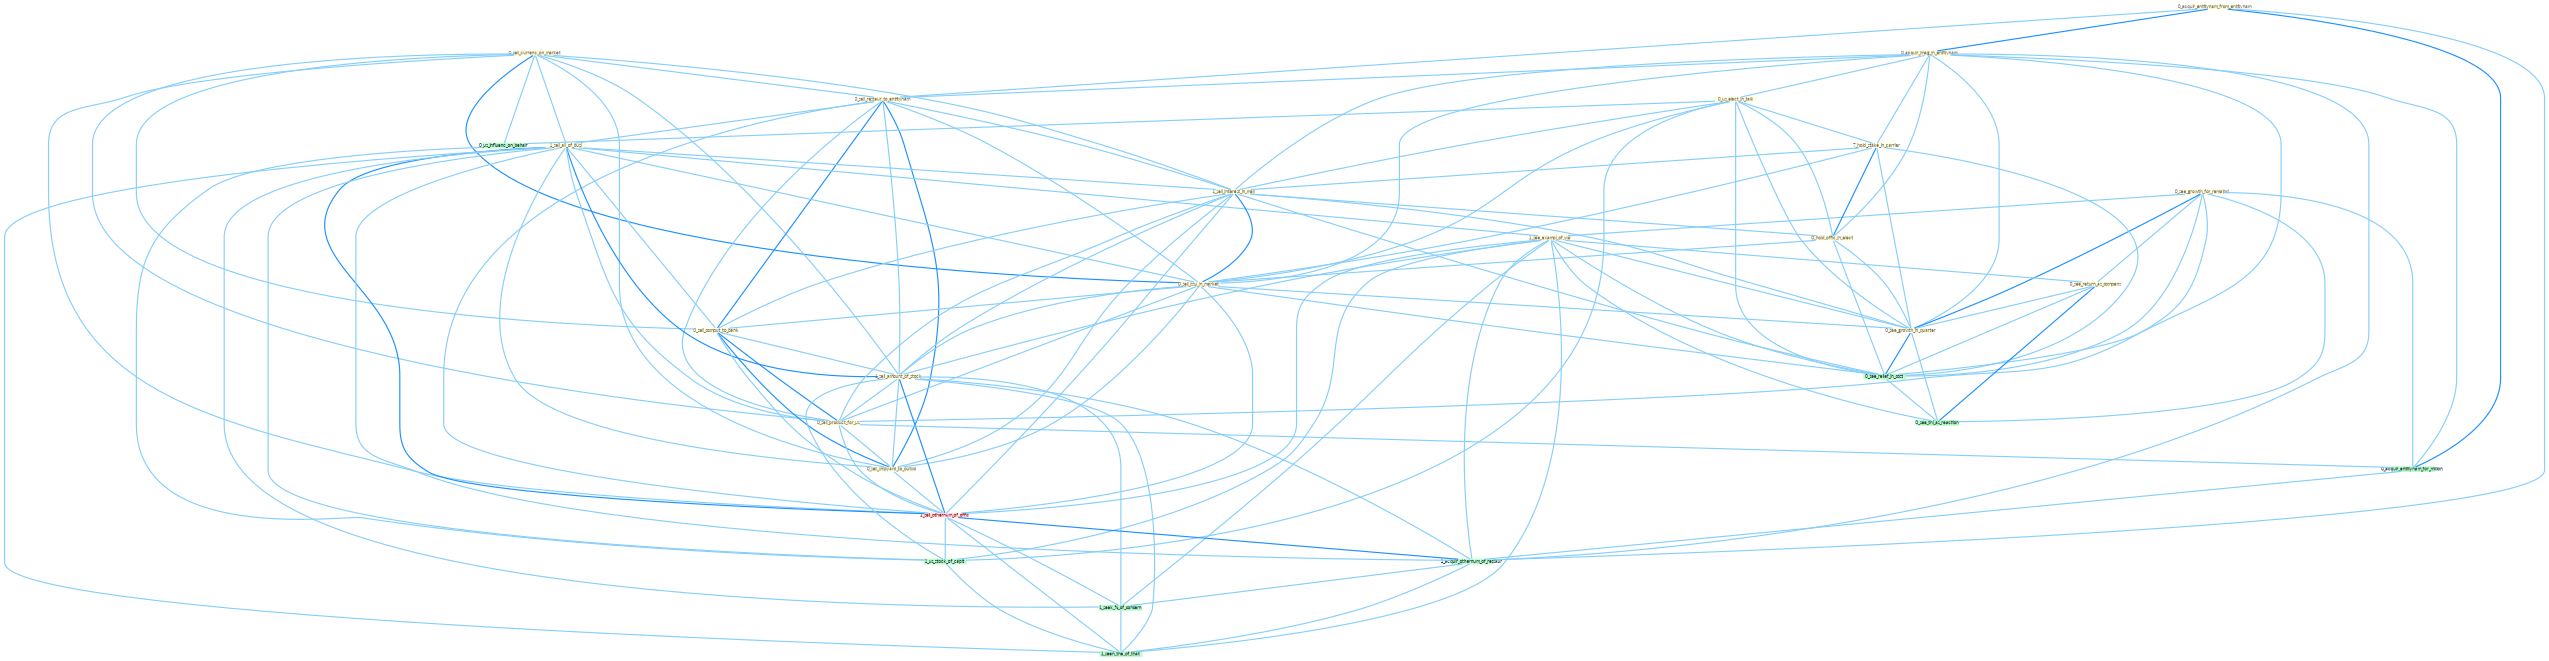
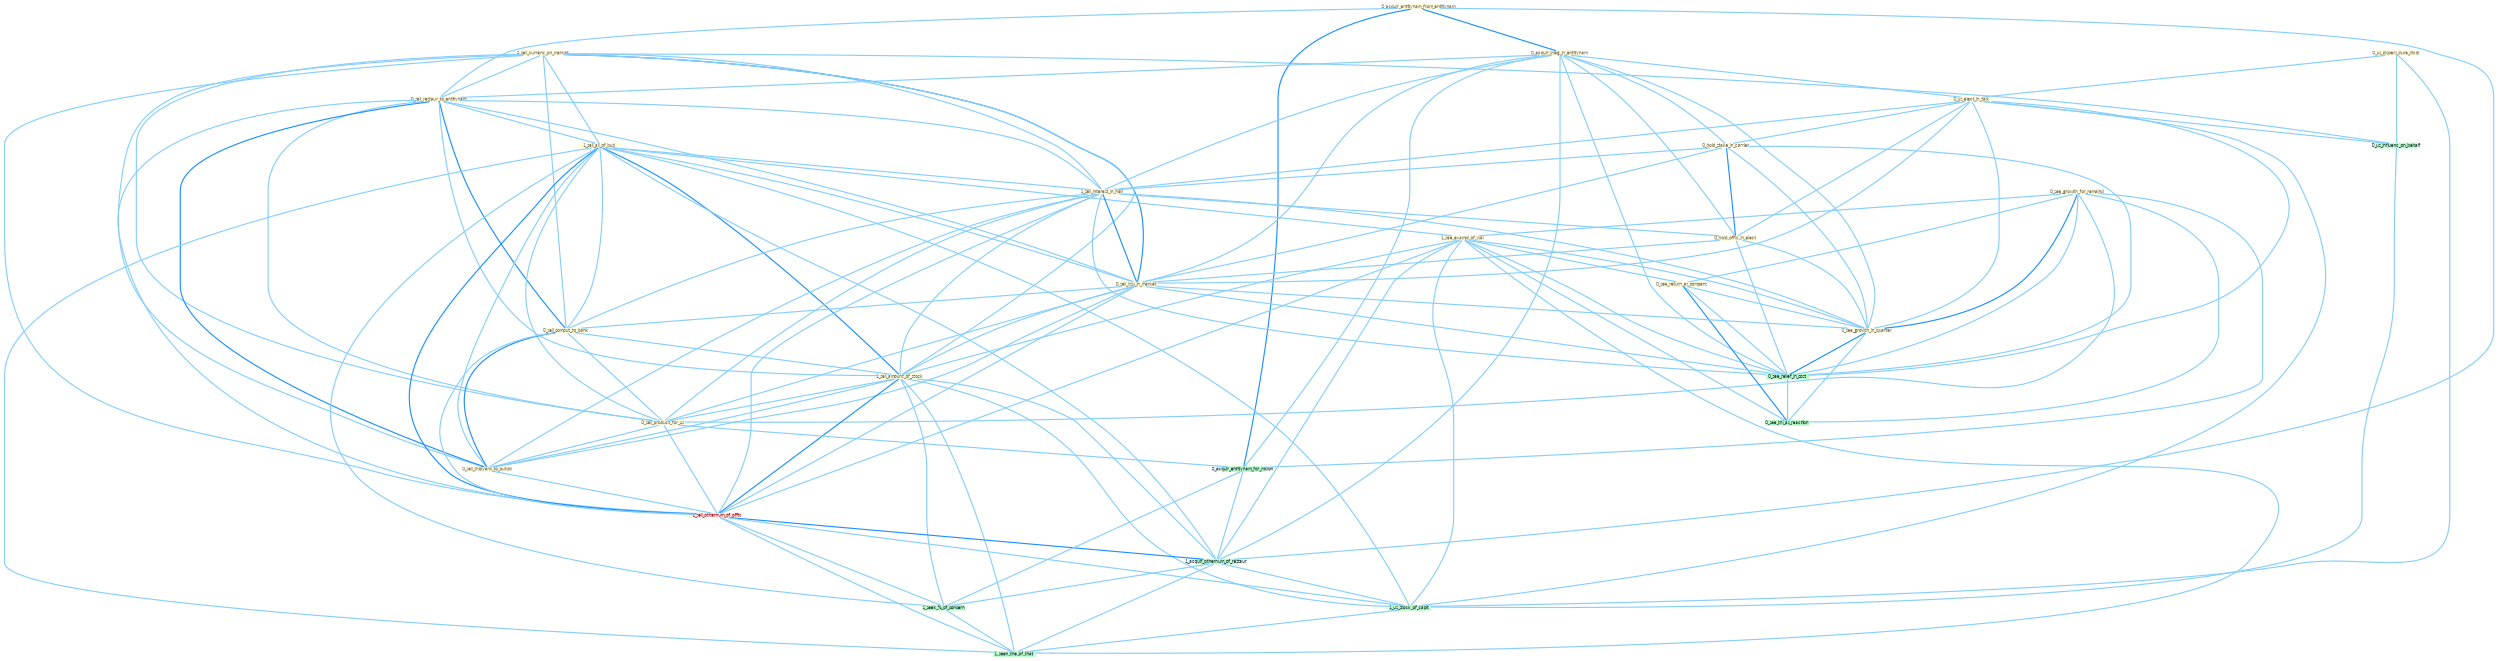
node "0_us_dispers_dure_incid": added
node "7_hold_stake_in_carrier": label "7_hold_stake_in_carrier" -> "0_hold_stake_in_carrier"
edge "0_sell_comput_to_bank" -- "0_sell_product_for_us": color #1e90ff -> #87cefa
edge "1_see_exampl_of_wai" -- "1_seek_%_of_concern": now "0_acquir_entitynam_for_million" -- "1_seek_%_of_concern"
edge "1_acquir_othernum_of_restaur" -- "1_us_stock_of_capit": added
